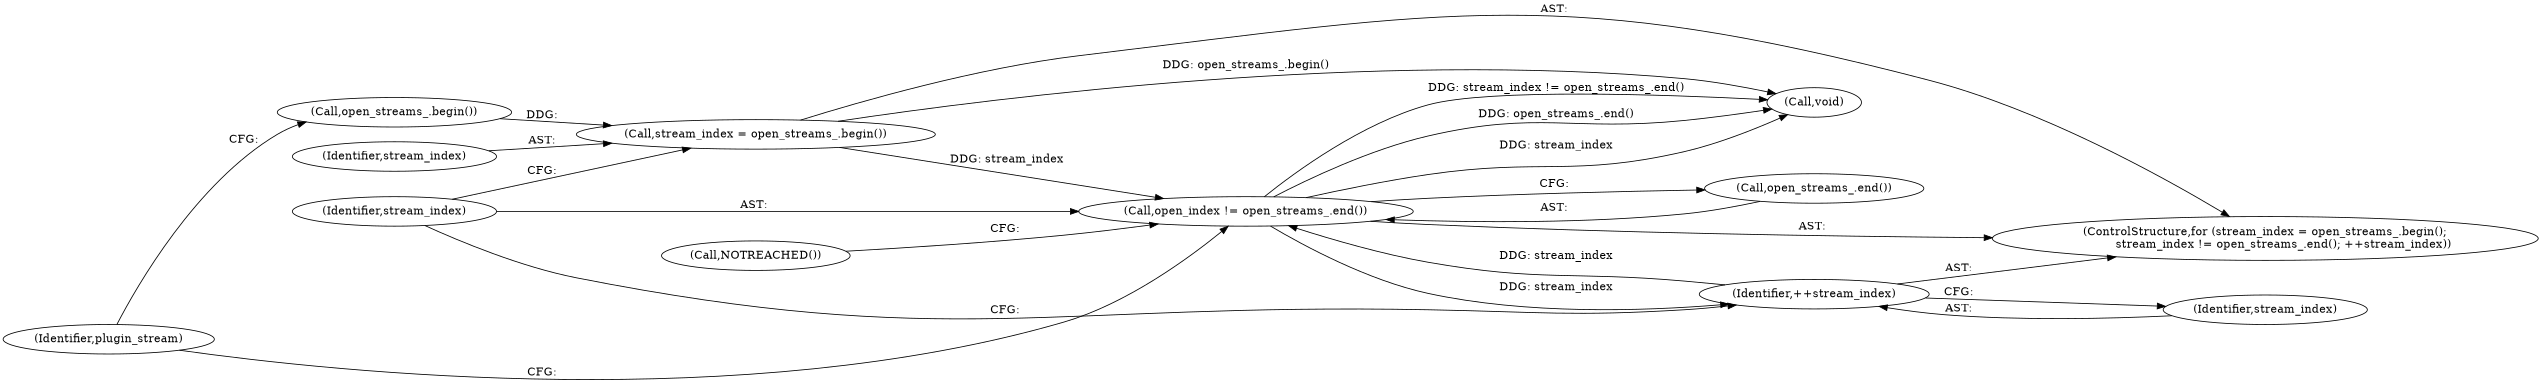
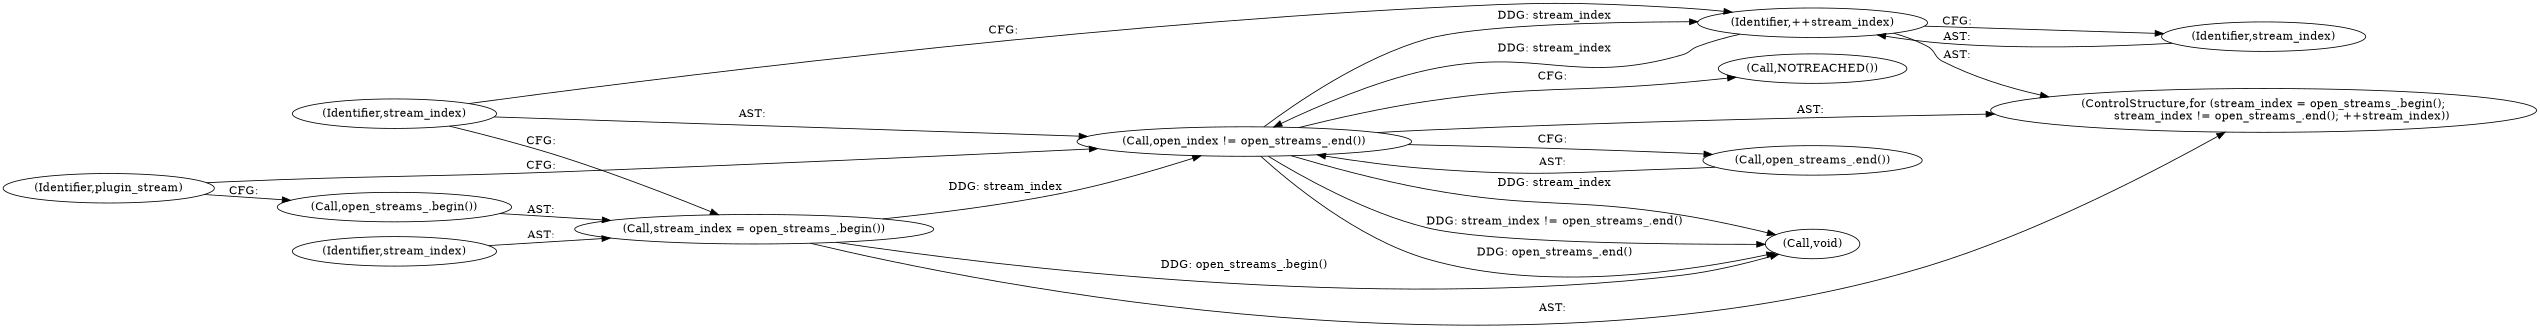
edge "(Call,open_streams_.begin())" -> "(Call,stream_index = open_streams_.begin())": label "DDG: " -> "AST: "
edge "(Call,NOTREACHED())" -> "(Call,open_index != open_streams_.end())": reversed
